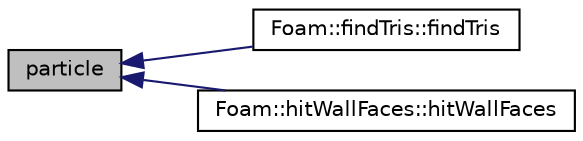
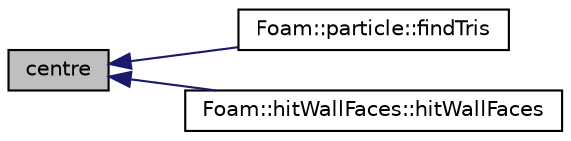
node "Foam::findTris::findTris": label "Foam::findTris::findTris" -> "Foam::particle::findTris"
node "particle": label "particle" -> "centre"
